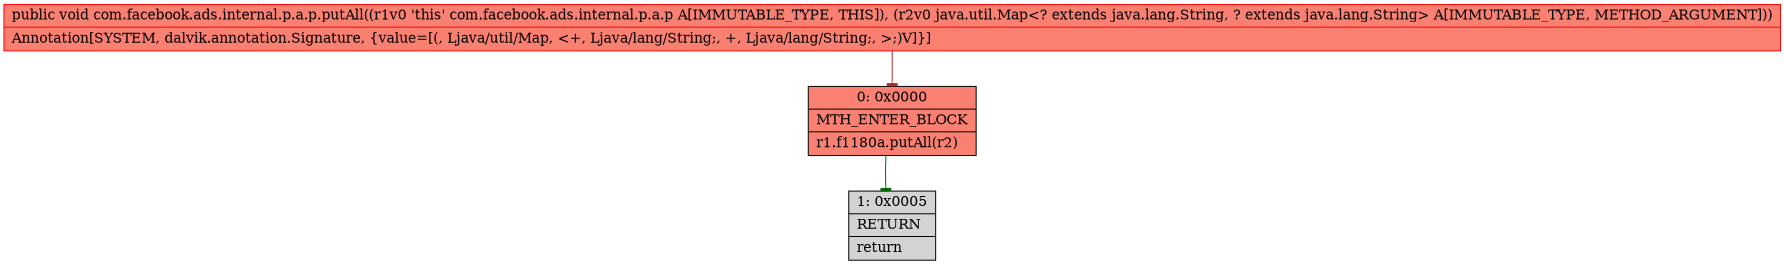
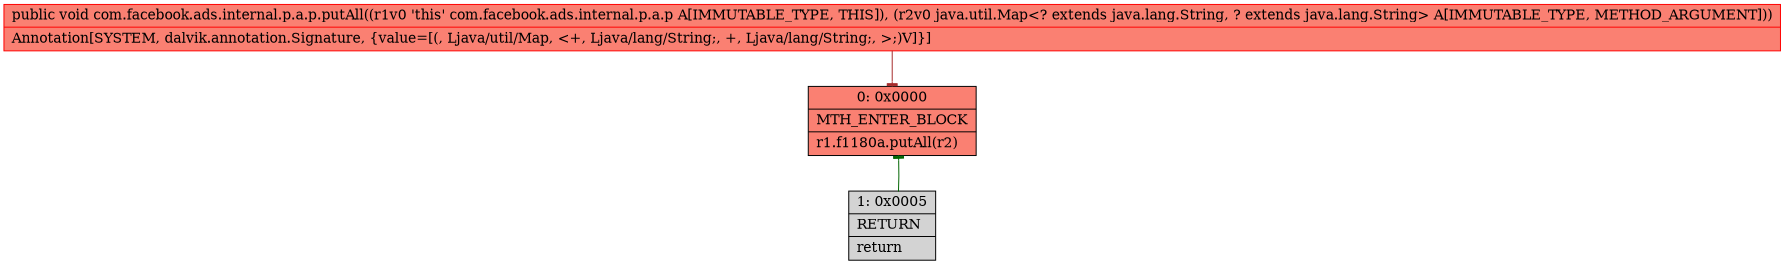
edge "0: 0x0000" -> "1: 0x0005": reversed
